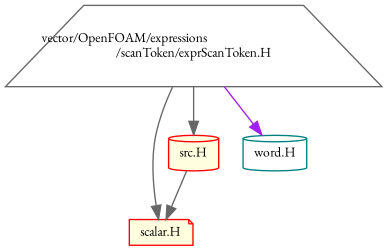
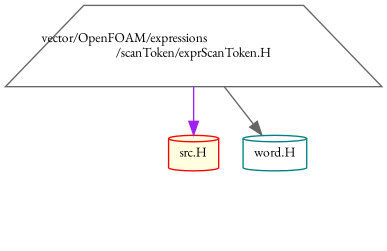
edge "vector/OpenFOAM/expressions /scanToken/exprScanToken.H" -> "src.H": color gray40 -> purple
edge "vector/OpenFOAM/expressions /scanToken/exprScanToken.H" -> "word.H": color purple -> gray40
node "scalar.H": removed
